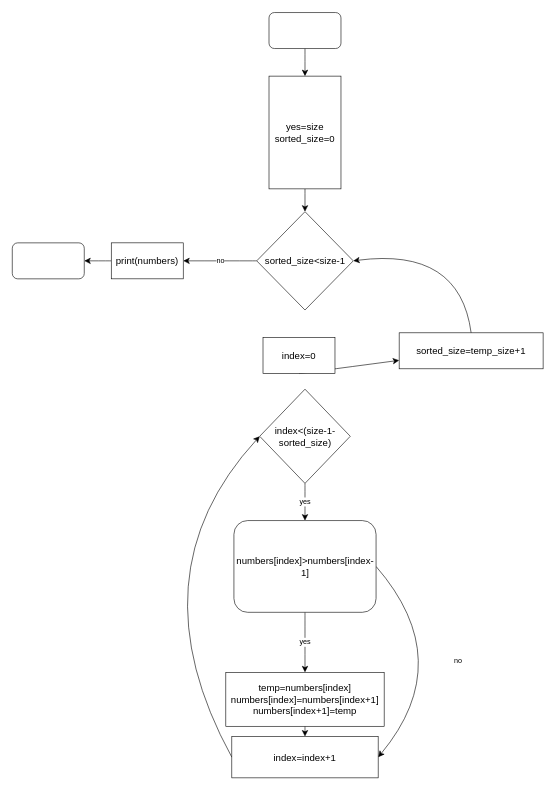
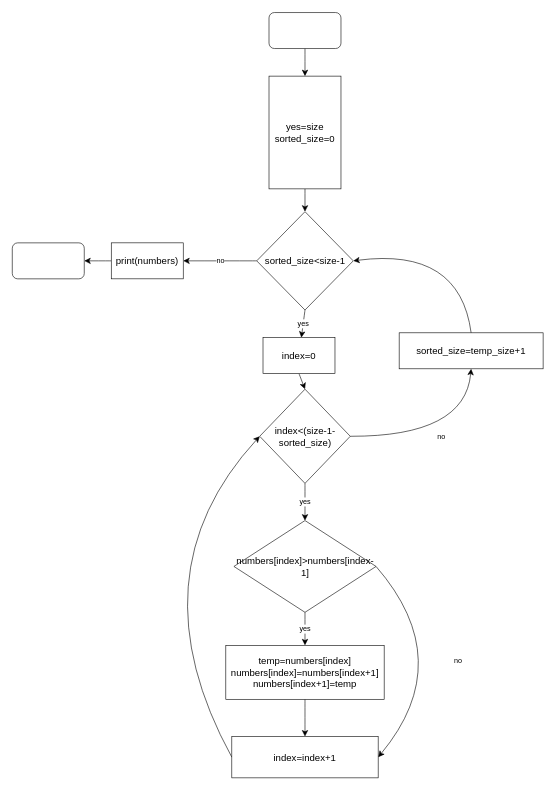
edge "sorted_size<size-1" -> "index=0": added, label "yes"
edge "index=0" -> "sorted_size=temp_size+1": now "index=0" -> "index<(size-1-sorted_size)"
edge "index<(size-1-sorted_size)" -> "sorted_size=temp_size+1": added, label "no"
node "numbers[index]>numbers[index-1]": shape rounded rectangle -> diamond
node "temp=numbers[index] numbers[index]=numbers[index+1] numbers[index+1]=temp": moved (305, 699) -> (305, 672)
